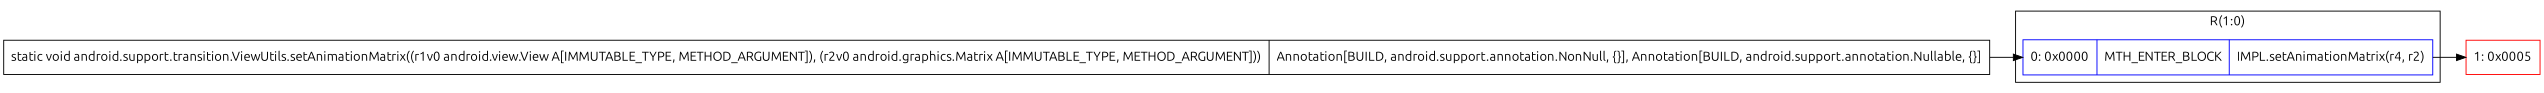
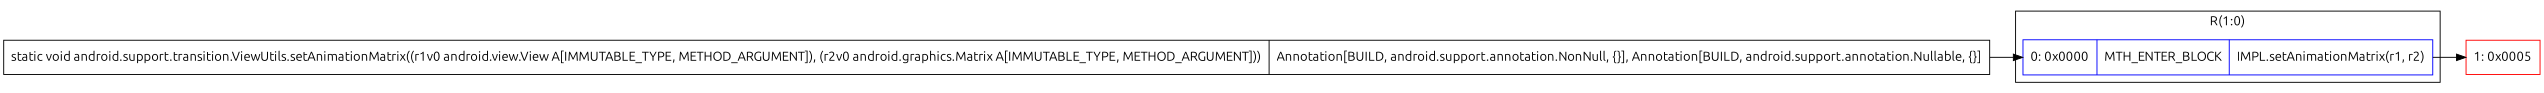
node "0: 0x0000": text "IMPL.setAnimationMatrix(r4, r2)" -> "IMPL.setAnimationMatrix(r1, r2)"
